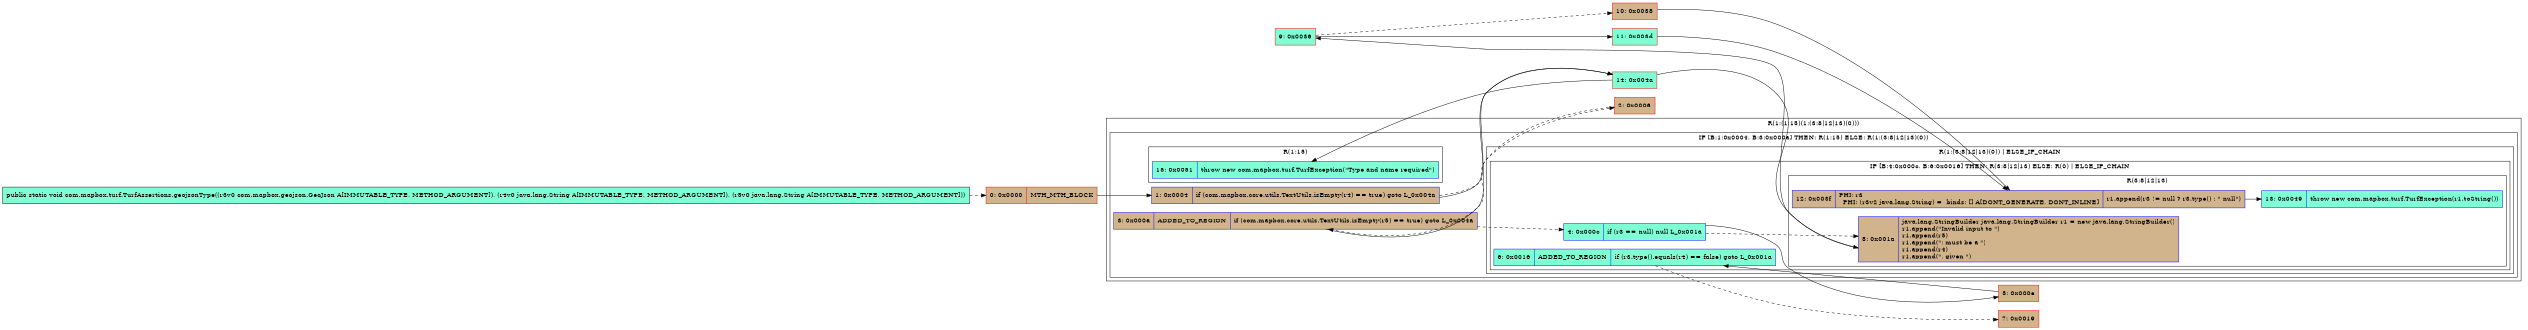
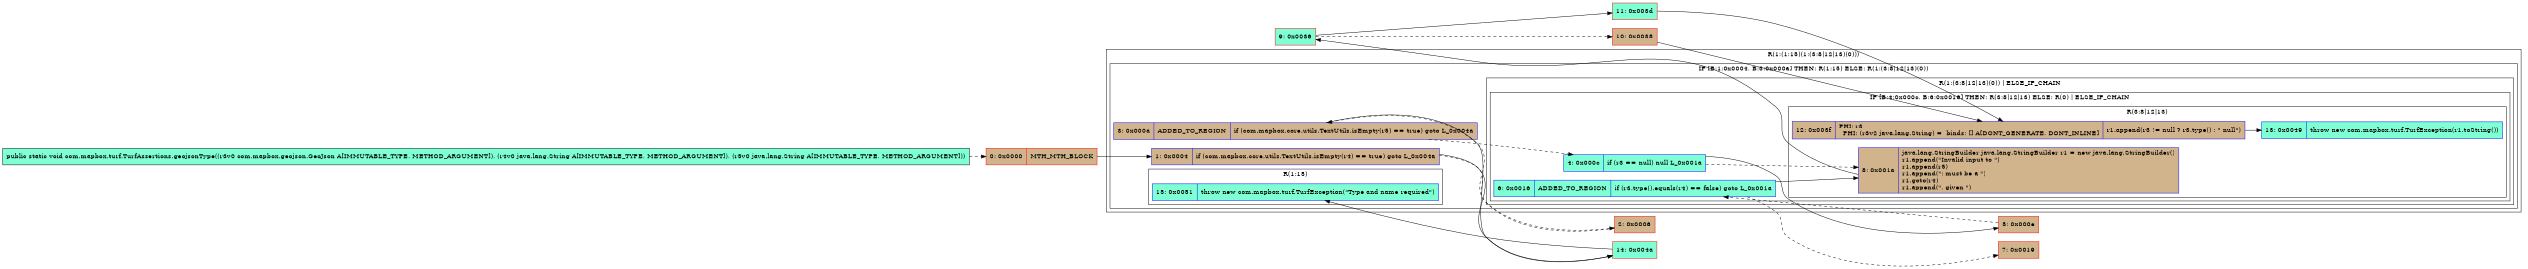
edge "14: 0x004a" -> "8: 0x001a": now "6: 0x0016" -> "8: 0x001a"
node "8: 0x001a": text "r1.append(r4)" -> "r1.goto(r4)"
edge "5: 0x000e" -> "6: 0x0016": style solid -> dashed
